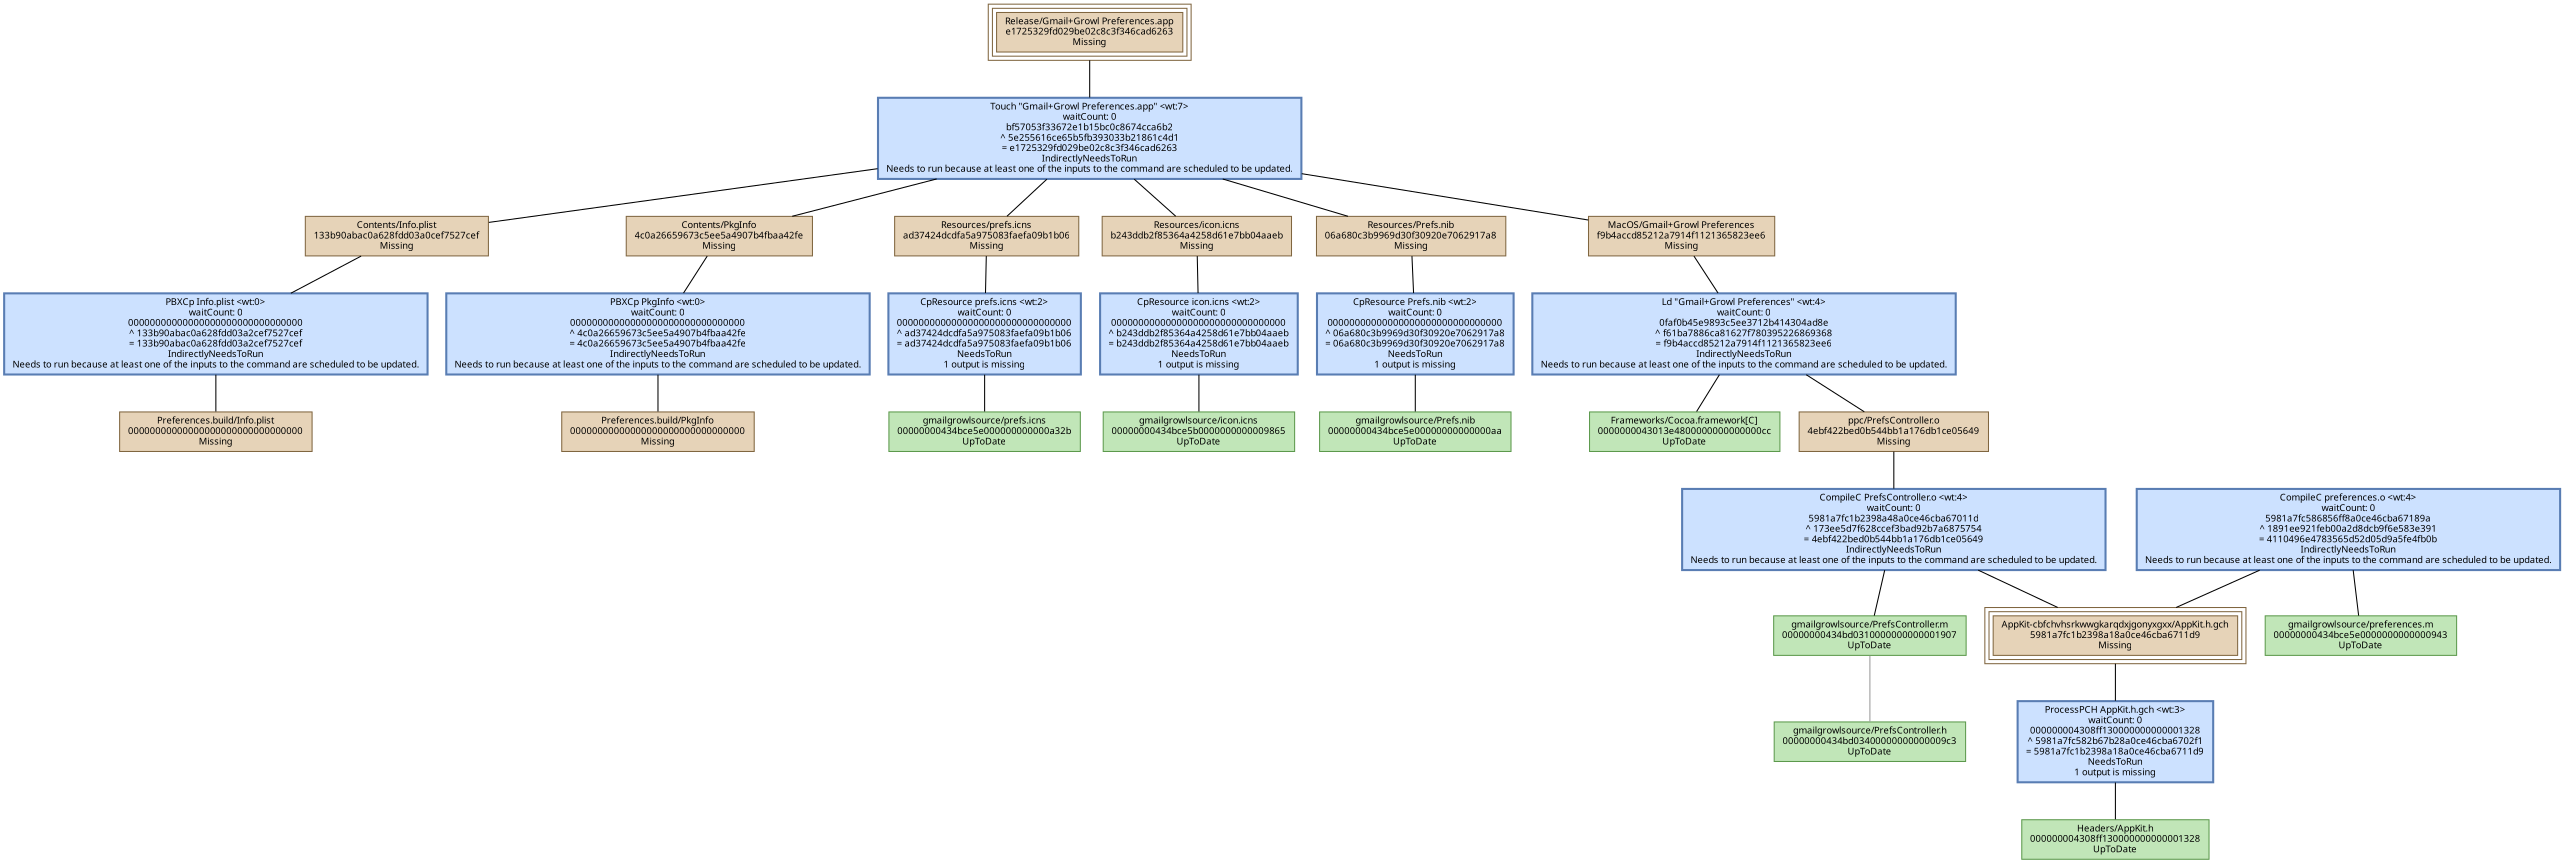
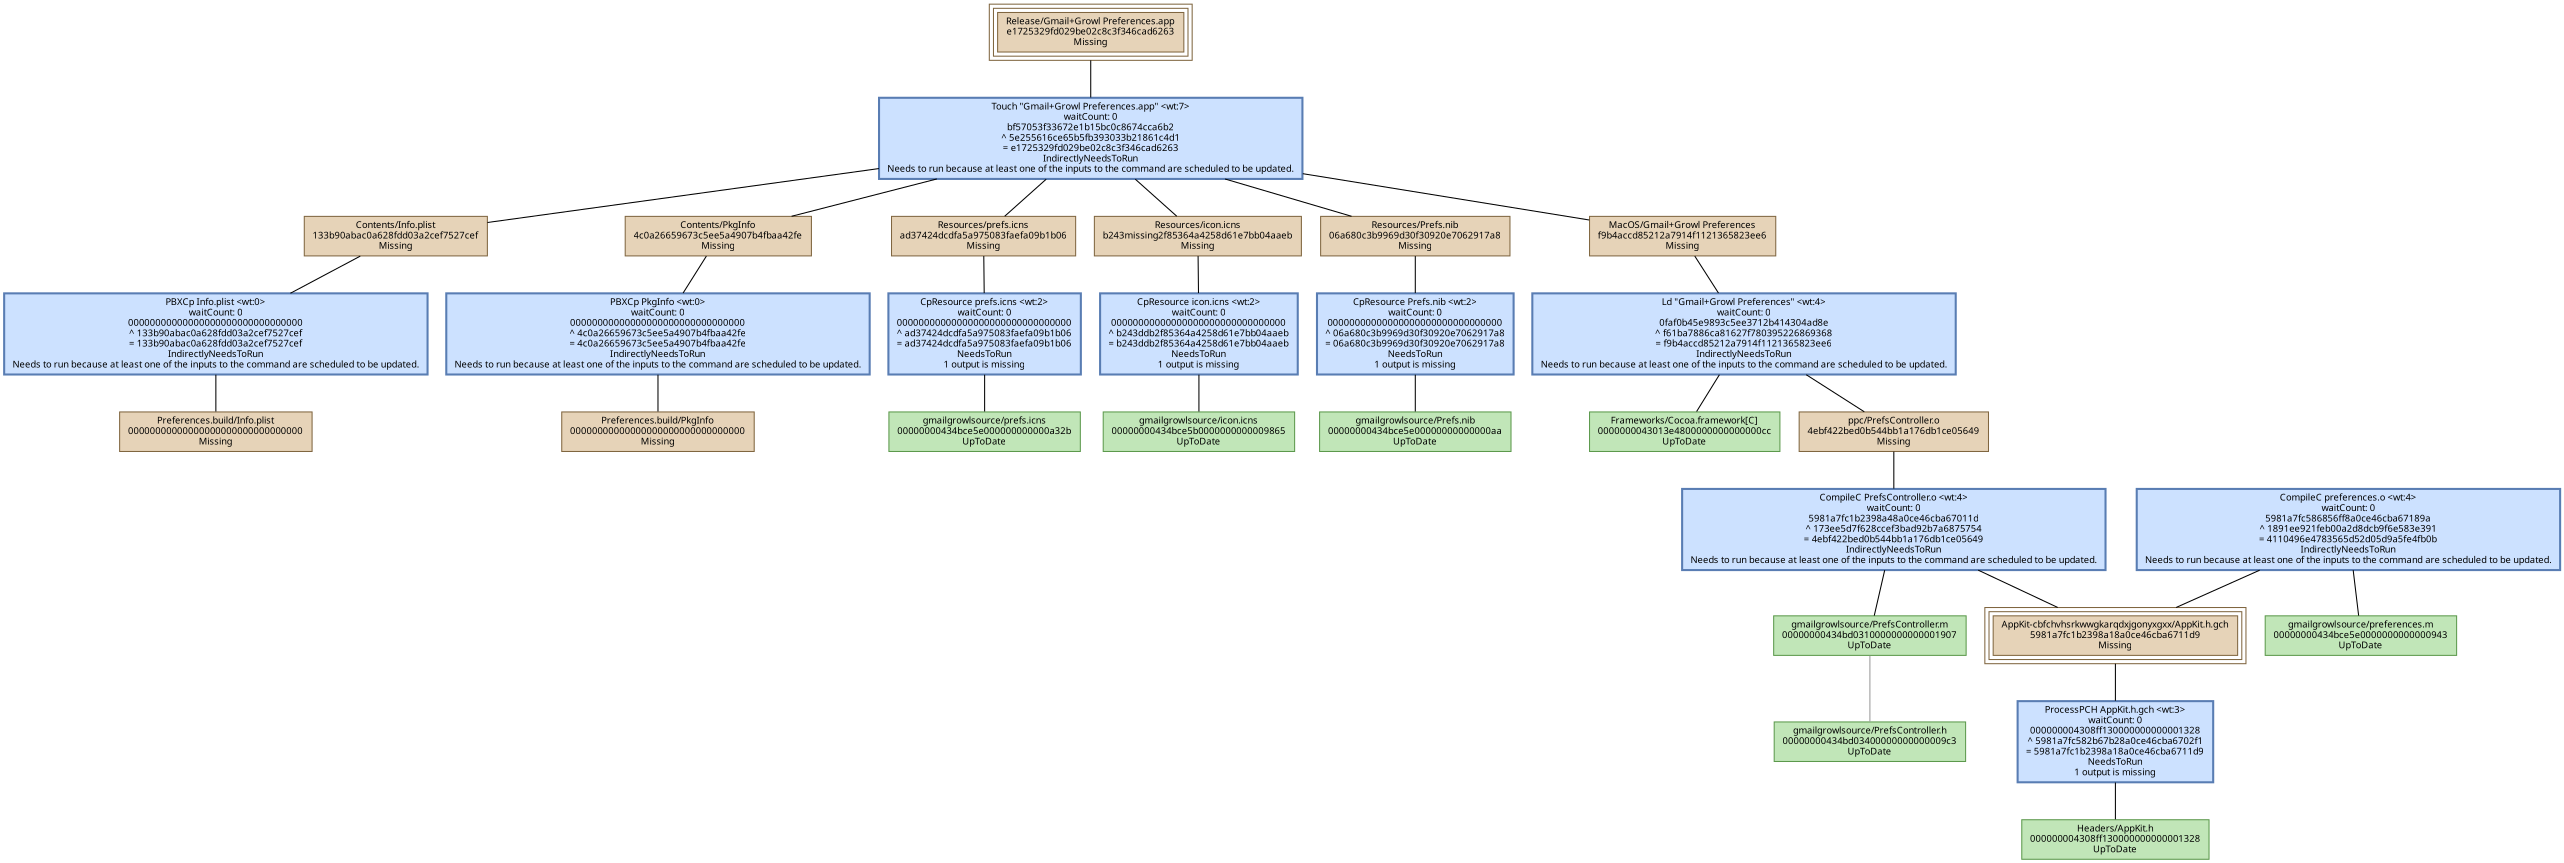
node "Contents/Info.plist 133b90abac0a628fdd03a0cef7527cef Missing": label "Contents/Info.plist 133b90abac0a628fdd03a0cef7527cef Missing" -> "Contents/Info.plist 133b90abac0a628fdd03a2cef7527cef Missing"
node "Resources/icon.icns b243ddb2f85364a4258d61e7bb04aaeb Missing": label "Resources/icon.icns b243ddb2f85364a4258d61e7bb04aaeb Missing" -> "Resources/icon.icns b243missing2f85364a4258d61e7bb04aaeb Missing"
